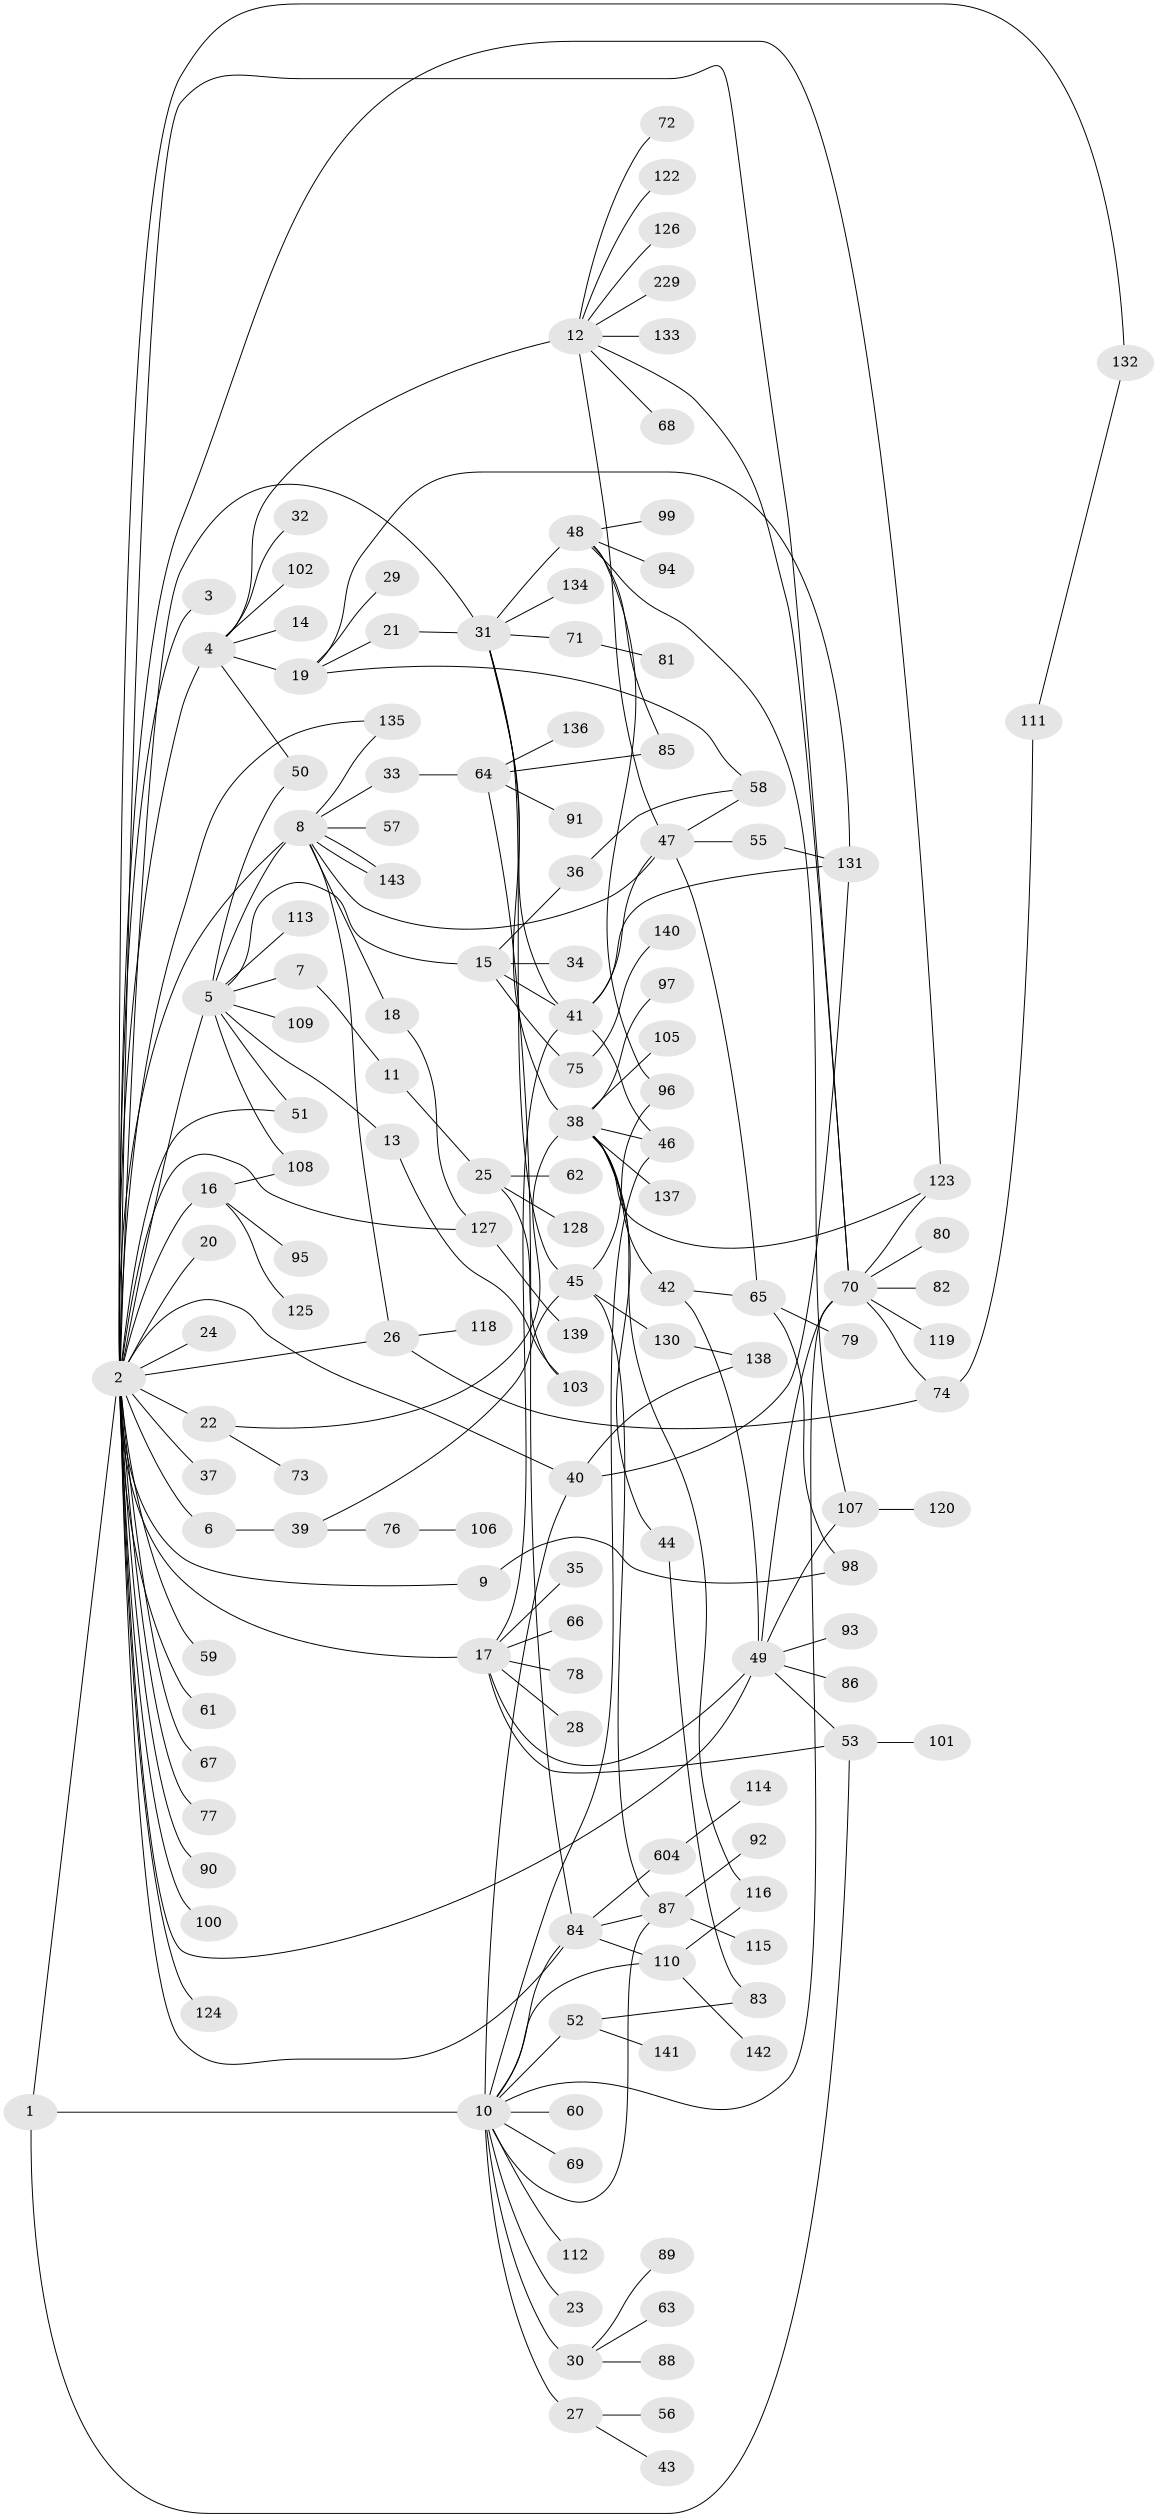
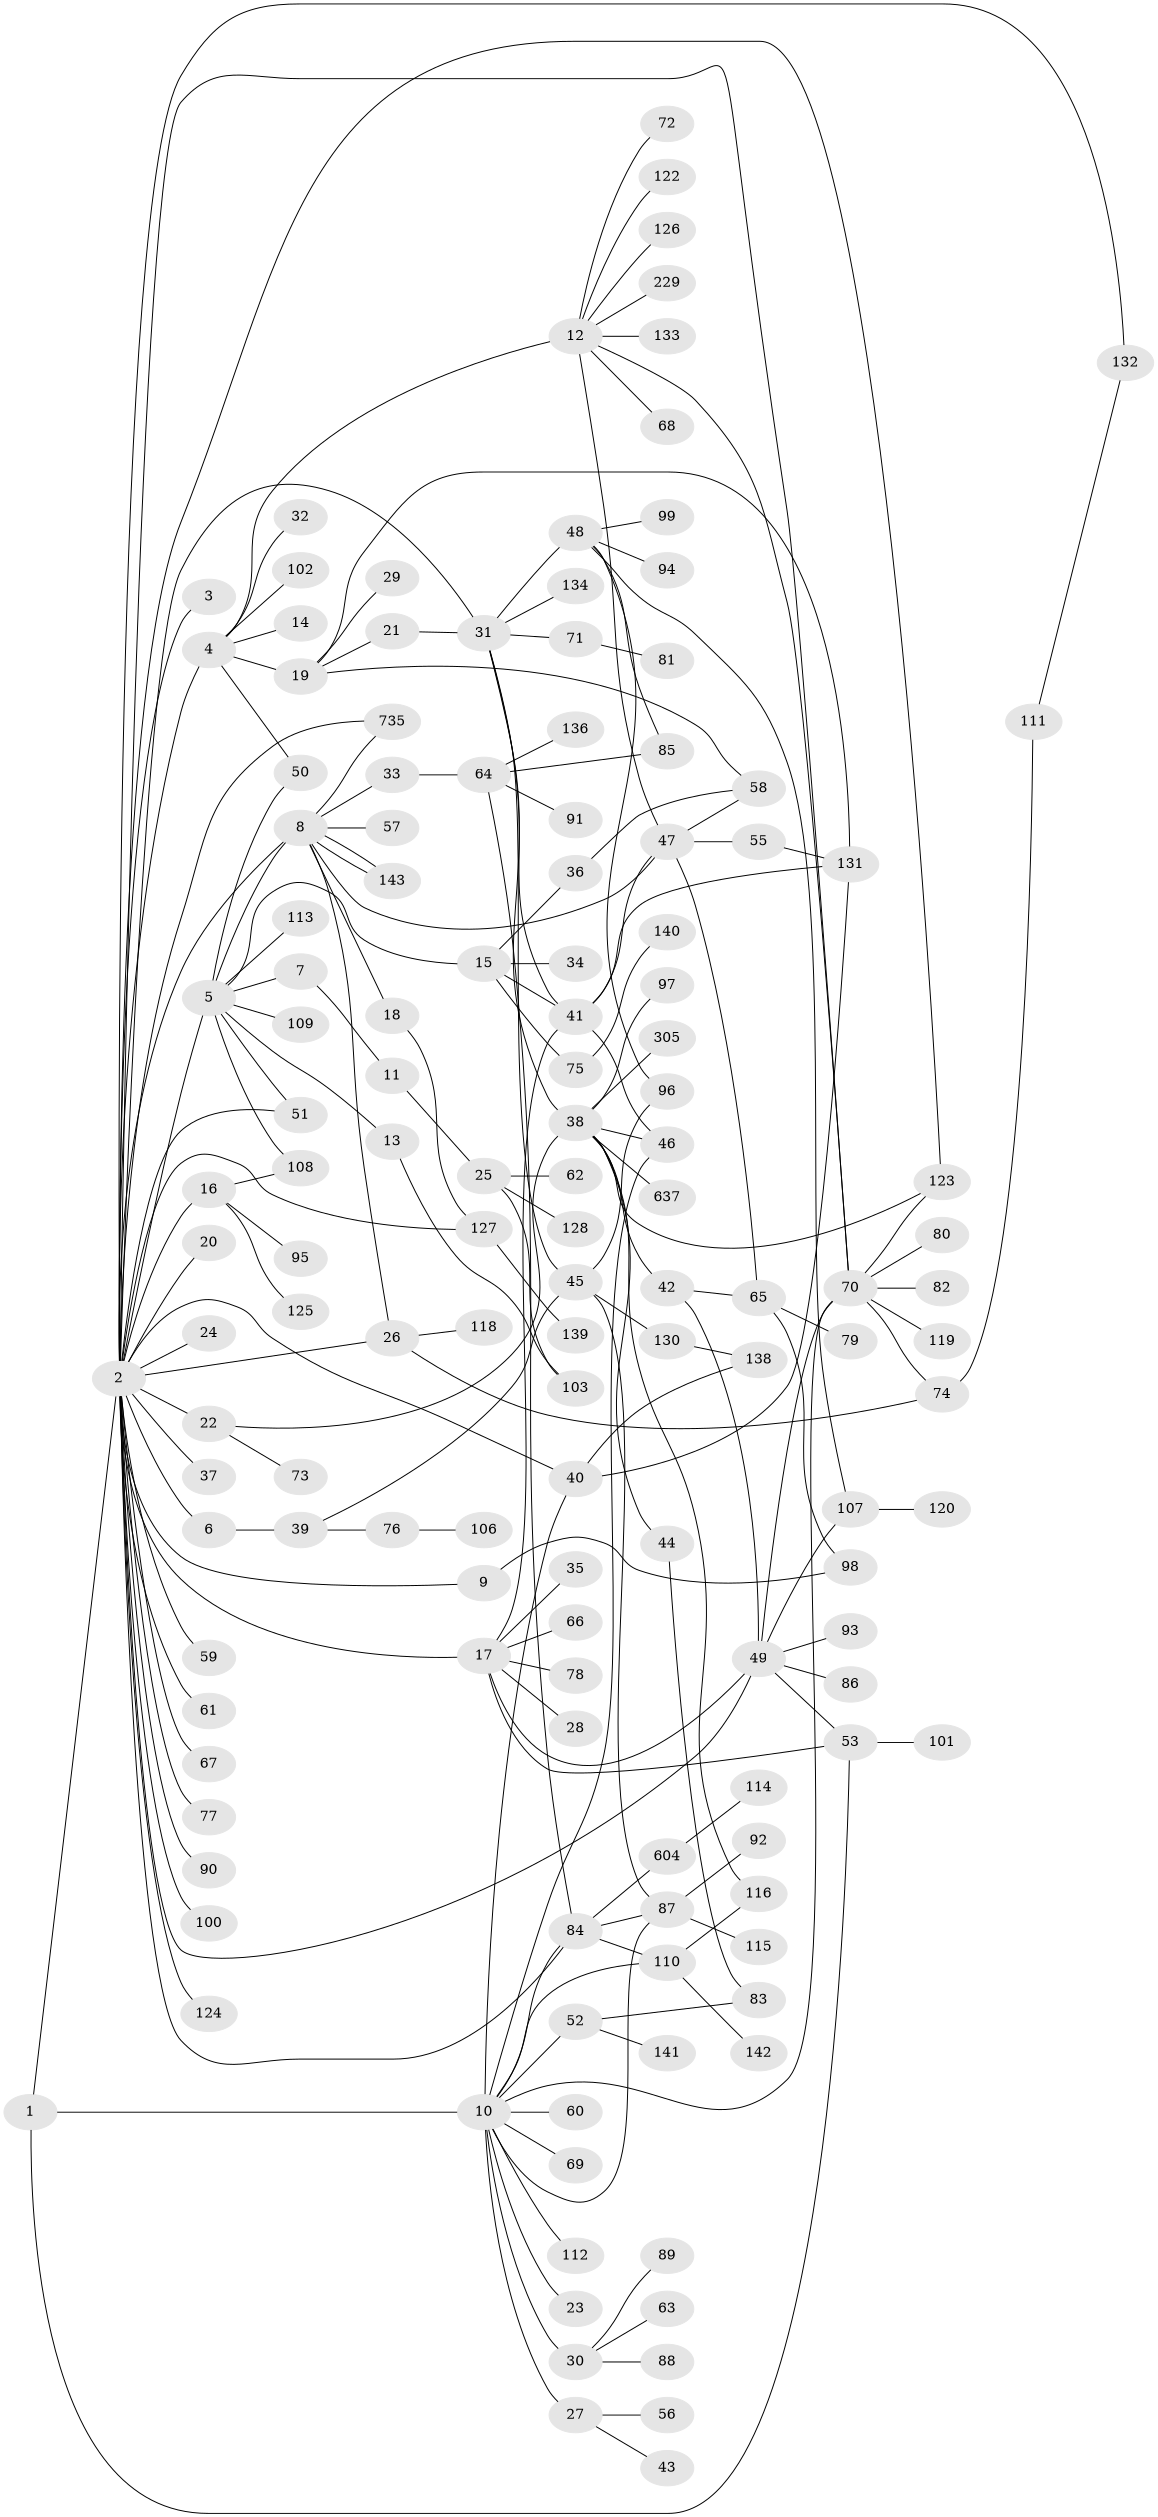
node "135": label "135" -> "735"
node "105": label "105" -> "305"
node "137": label "137" -> "637"
